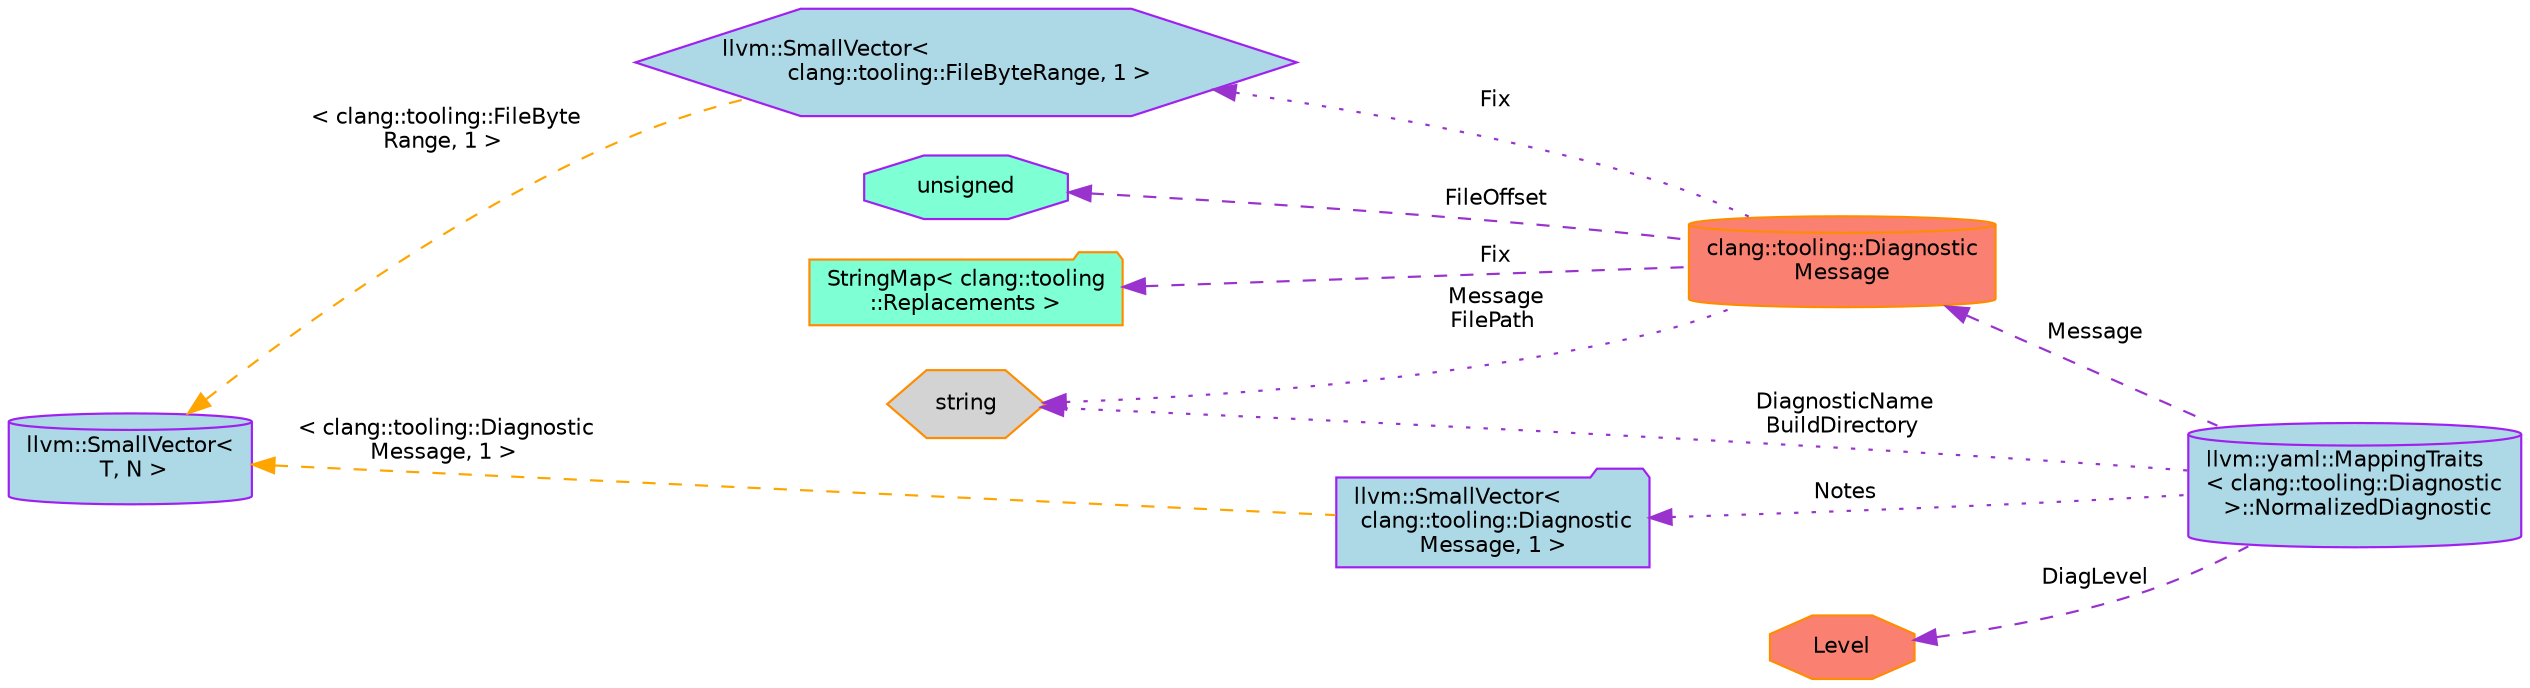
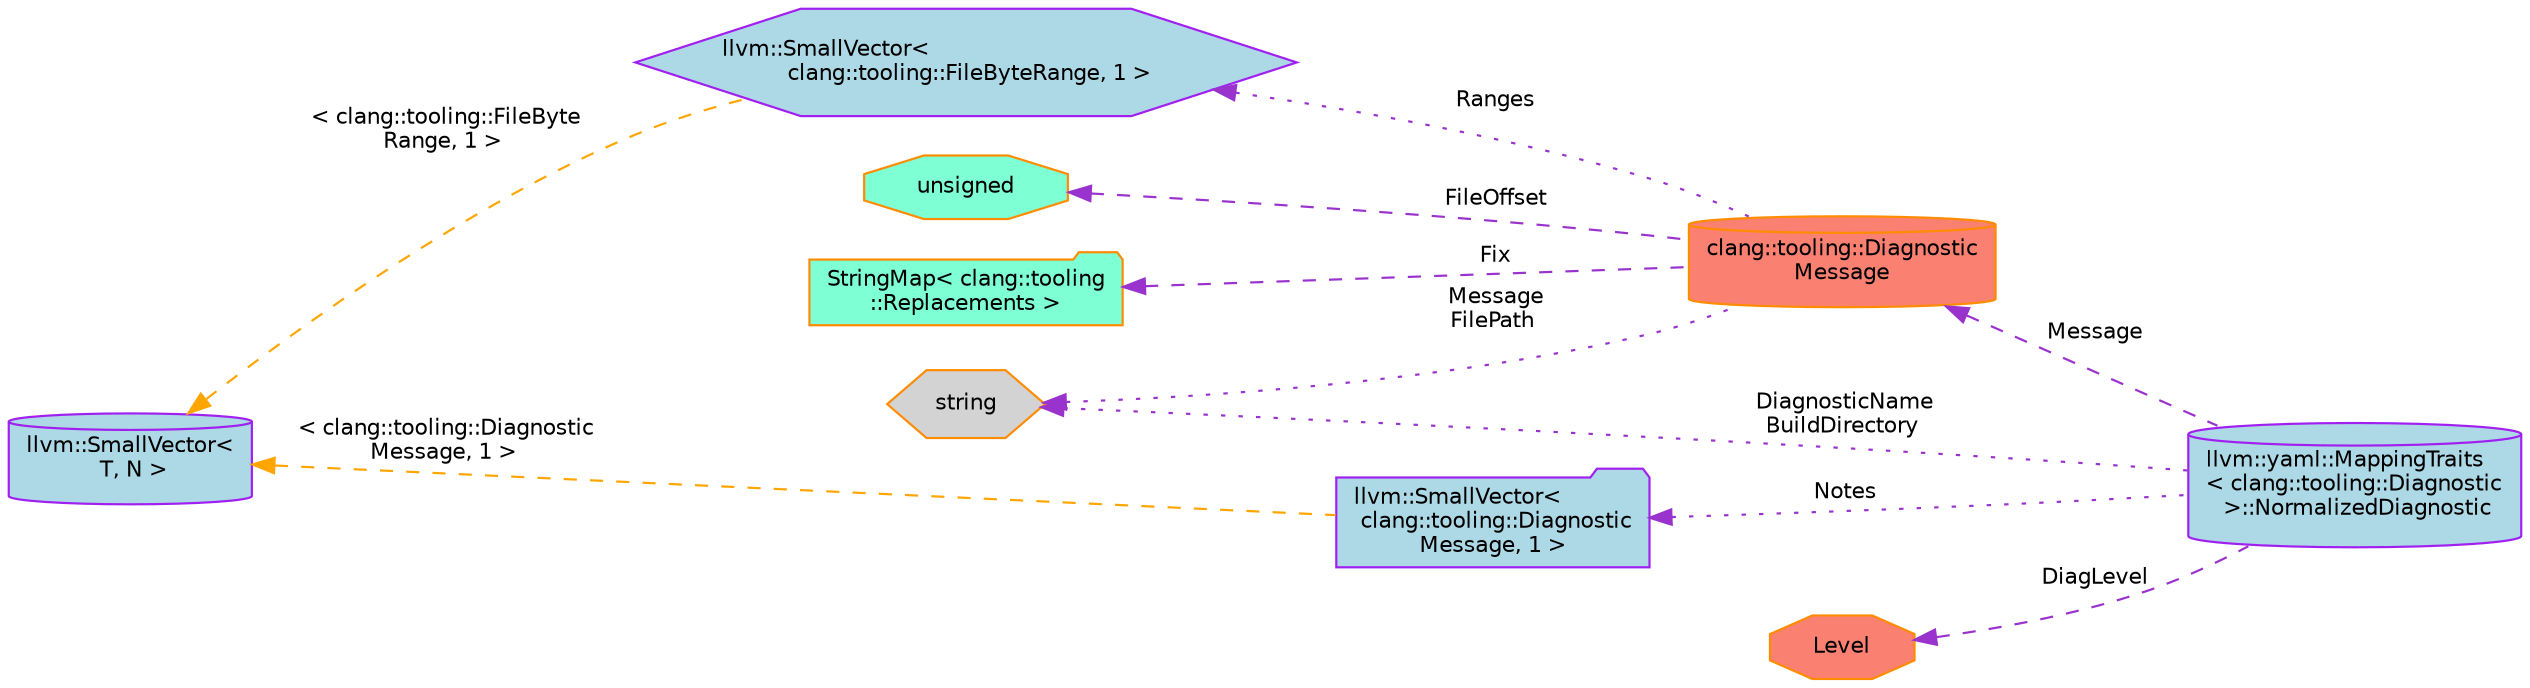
edge "clang::tooling::Diagnostic Message" -> "llvm::SmallVector< clang::tooling::FileByteRange, 1 >": label " Fix" -> " Ranges"
node "unsigned": color purple -> darkorange
